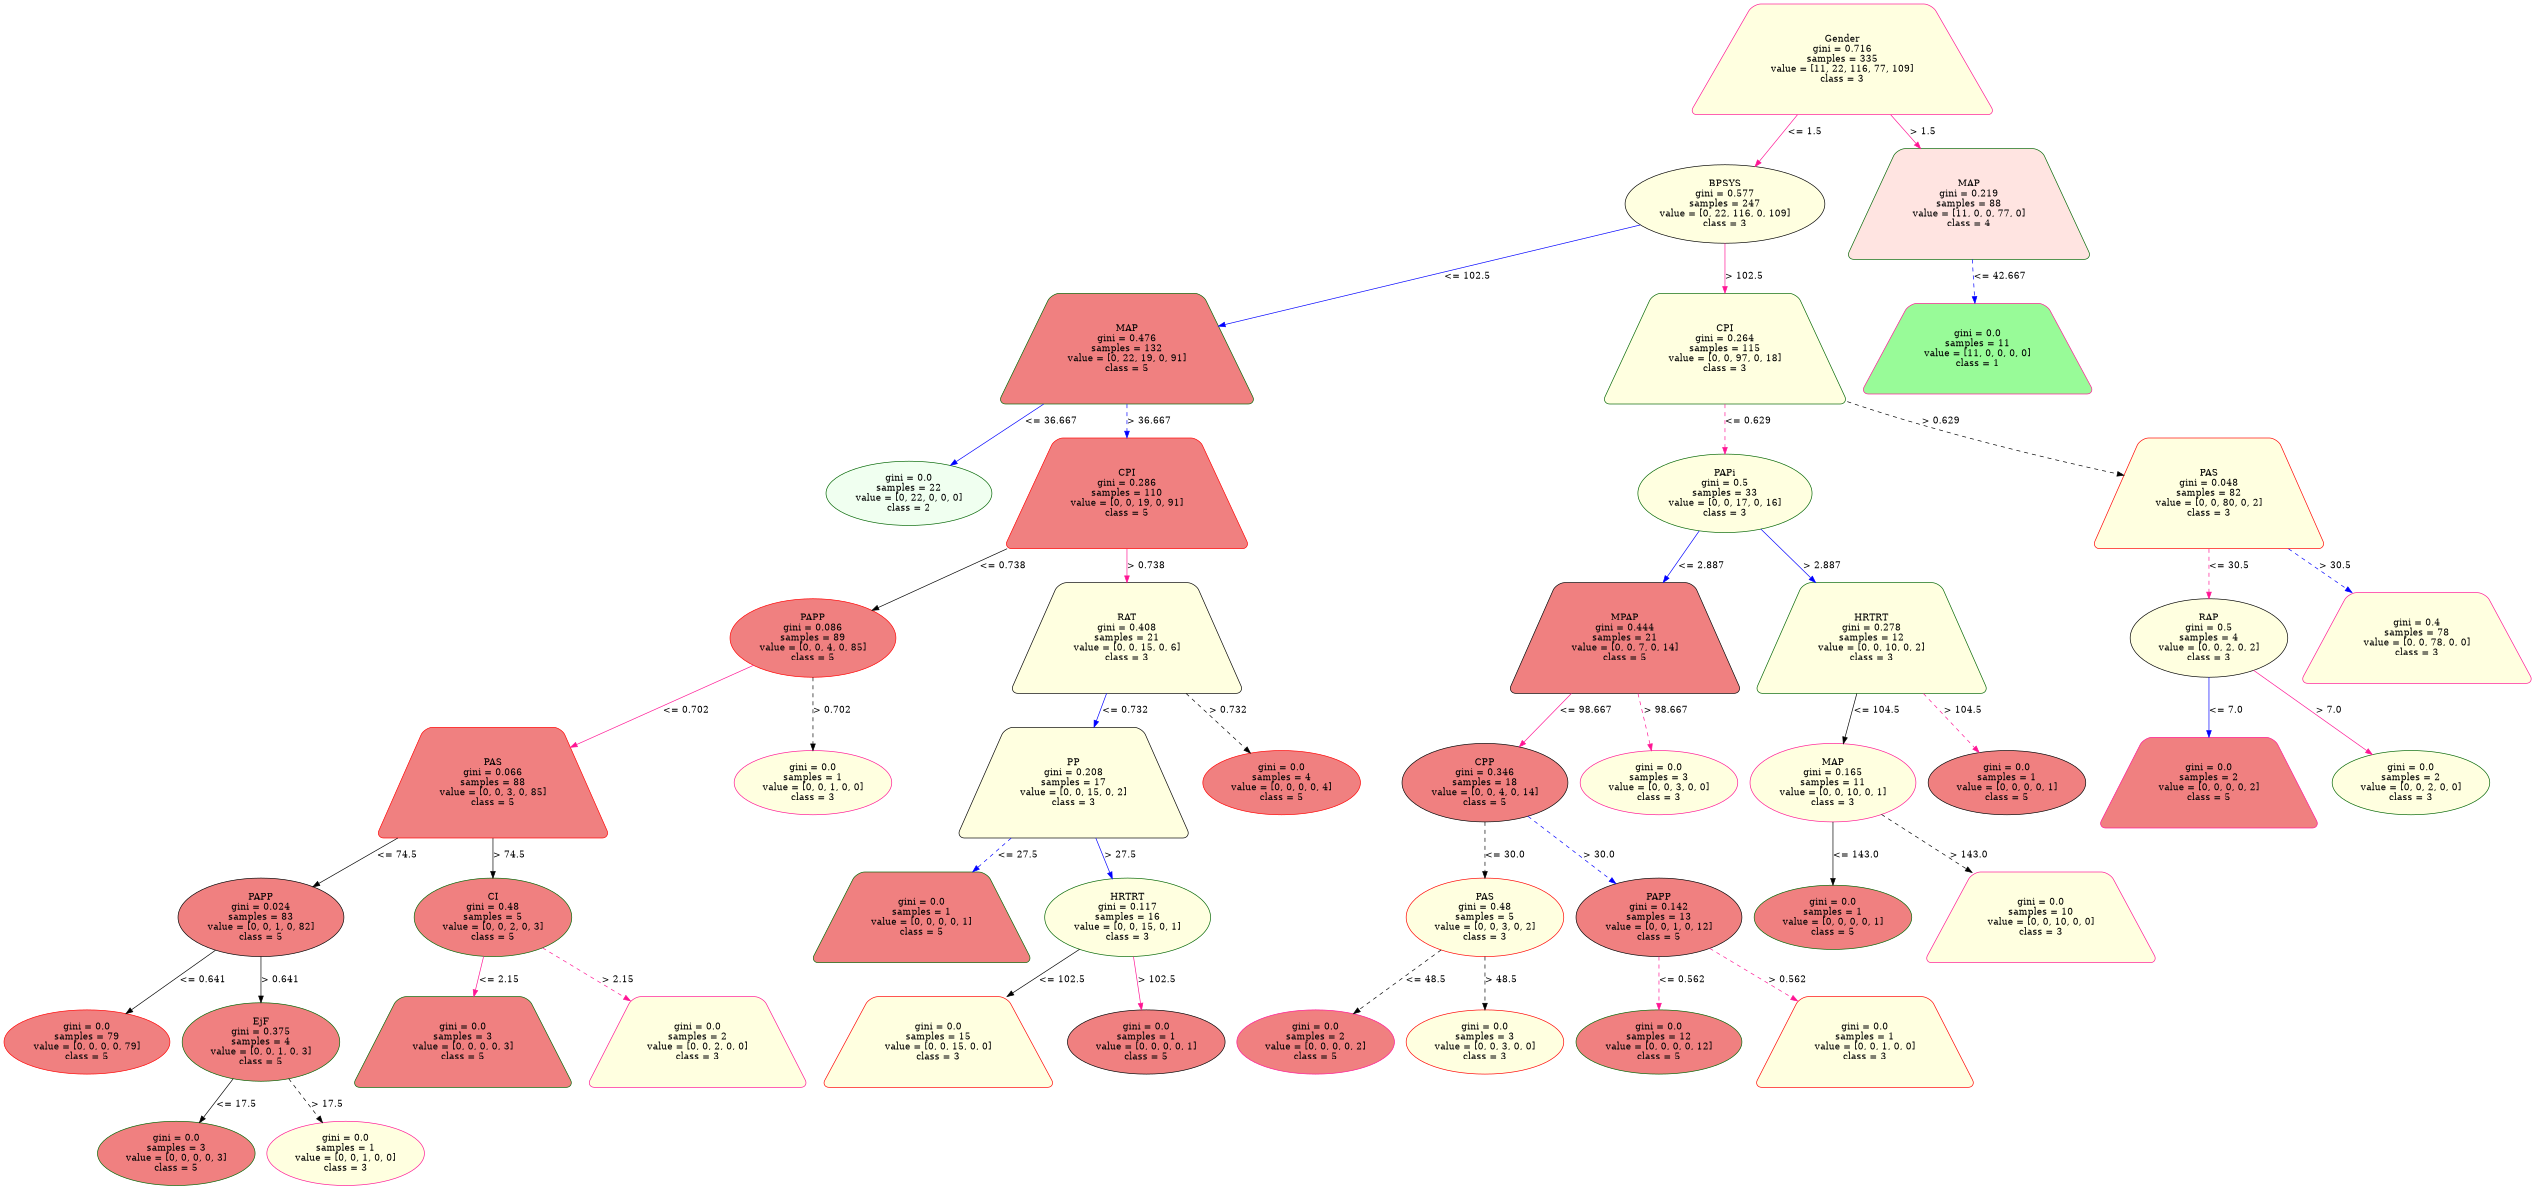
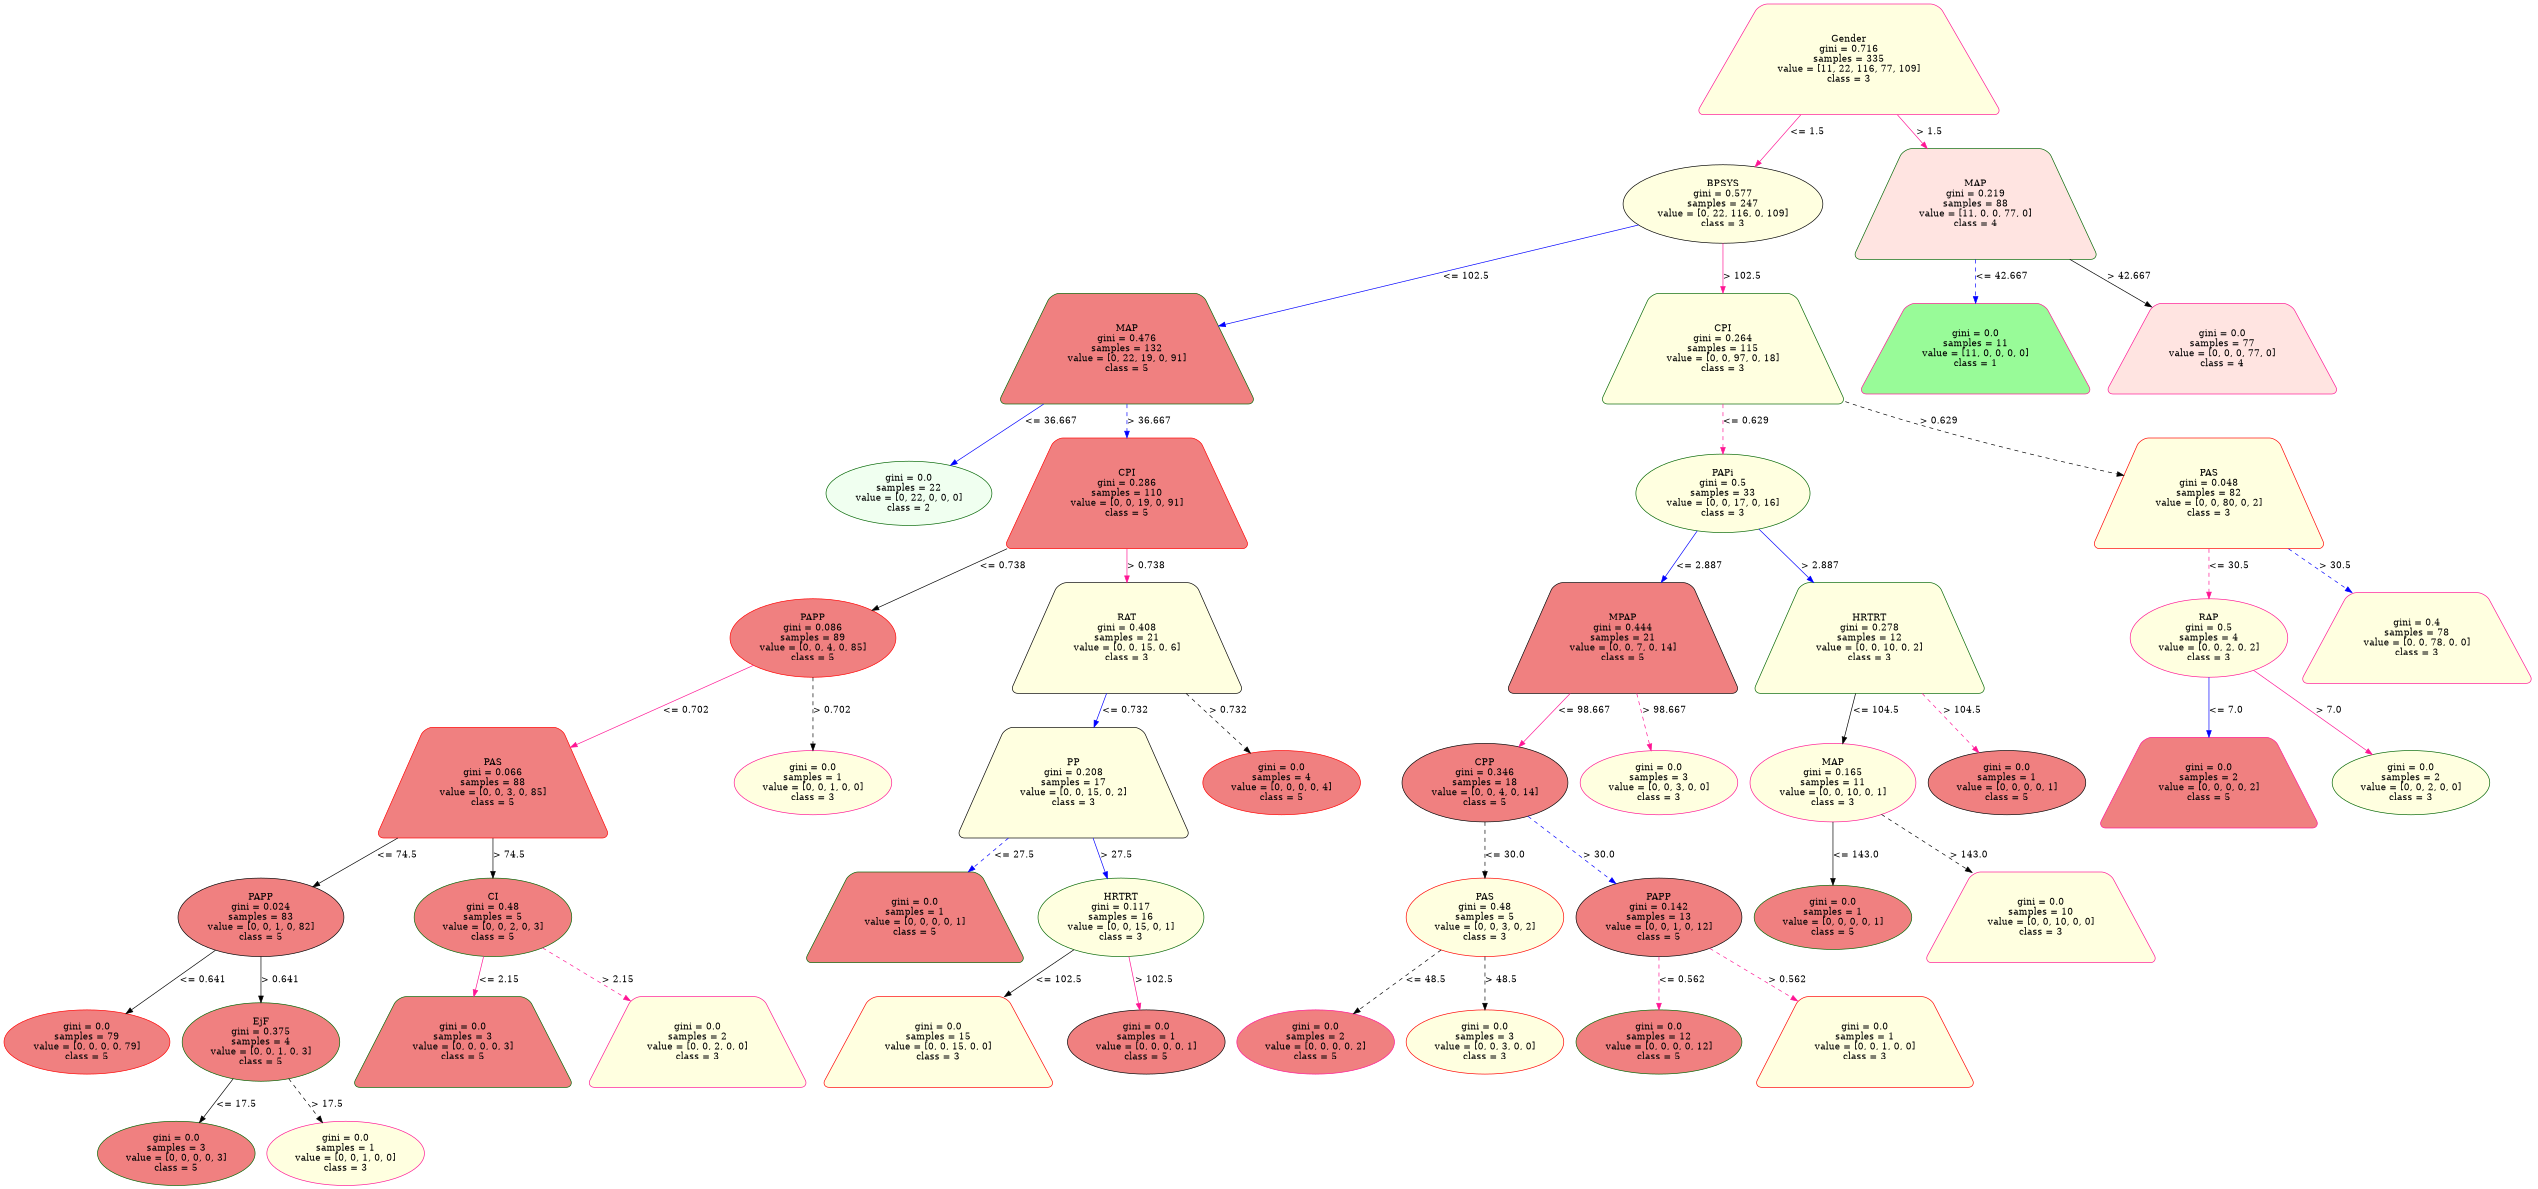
node "gini = 0.0 samples = 77 value = [0, 0, 0, 77, 0] class = 4": added
node "RAP gini = 0.5 samples = 4 value = [0, 0, 2, 0, 2] class = 3": color black -> deeppink
